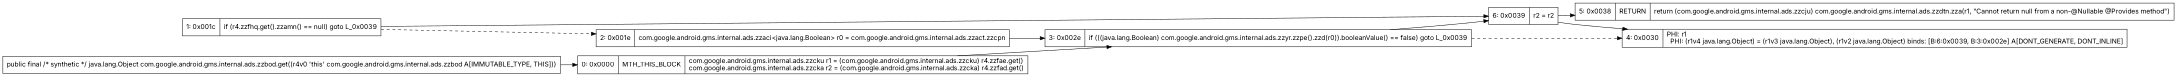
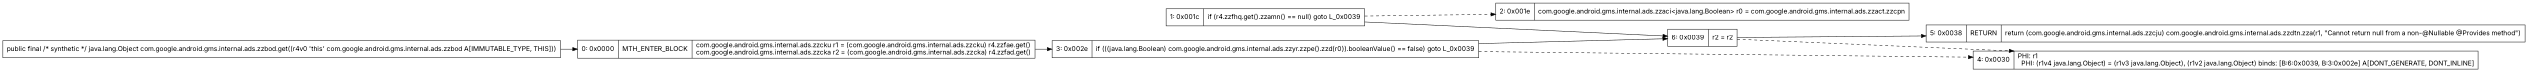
edge "6: 0x0039" -> "4: 0x0030": style solid -> dashed
edge "2: 0x001e" -> "3: 0x002e": removed
node "0: 0x0000": text "MTH_THIS_BLOCK" -> "MTH_ENTER_BLOCK"
